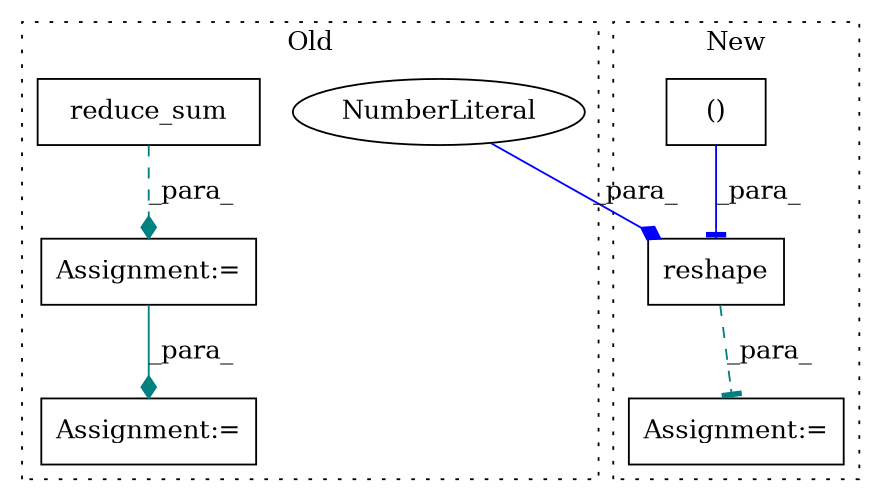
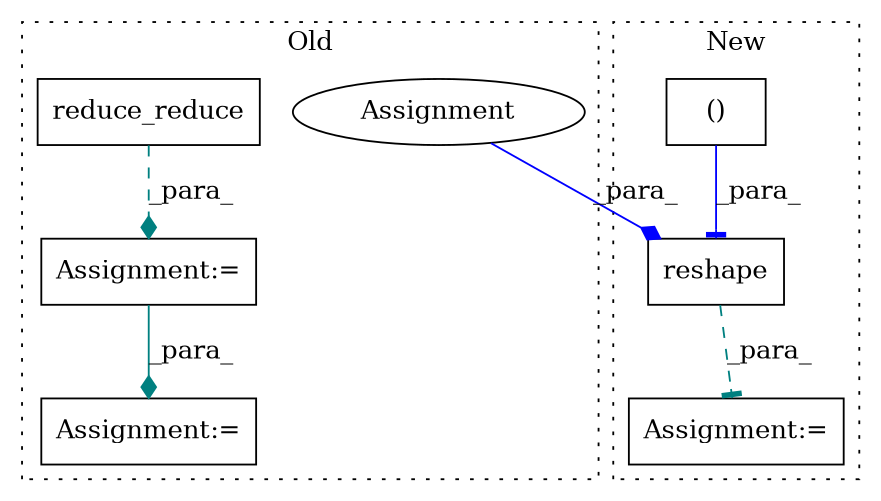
node "reduce_sum": label "reduce_sum" -> "reduce_reduce"
node "NumberLiteral": label "NumberLiteral" -> "Assignment"
